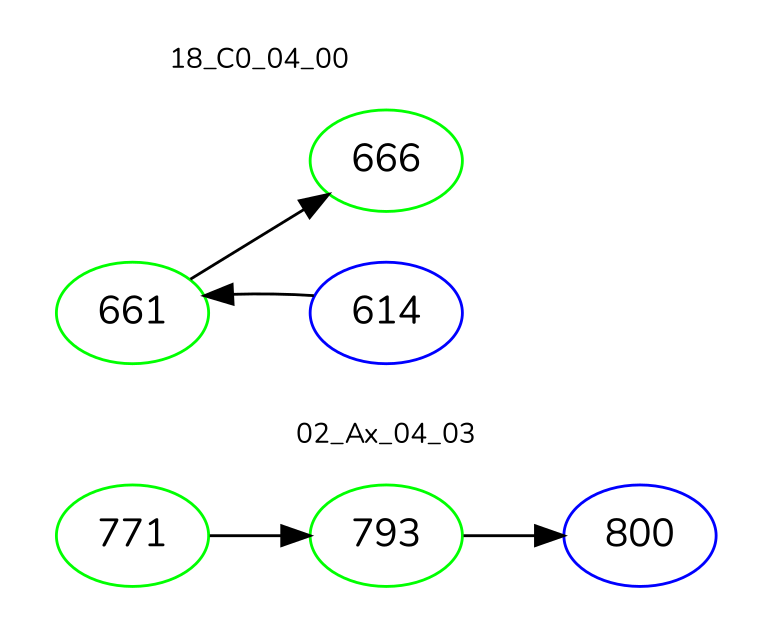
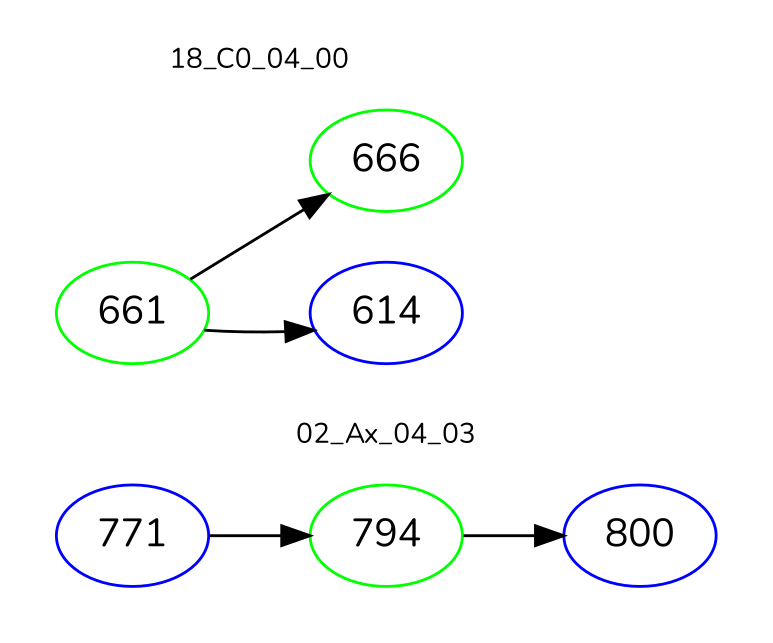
edge "614" -> "661": reversed
node "771": color green -> blue
node "793": label "793" -> "794"
